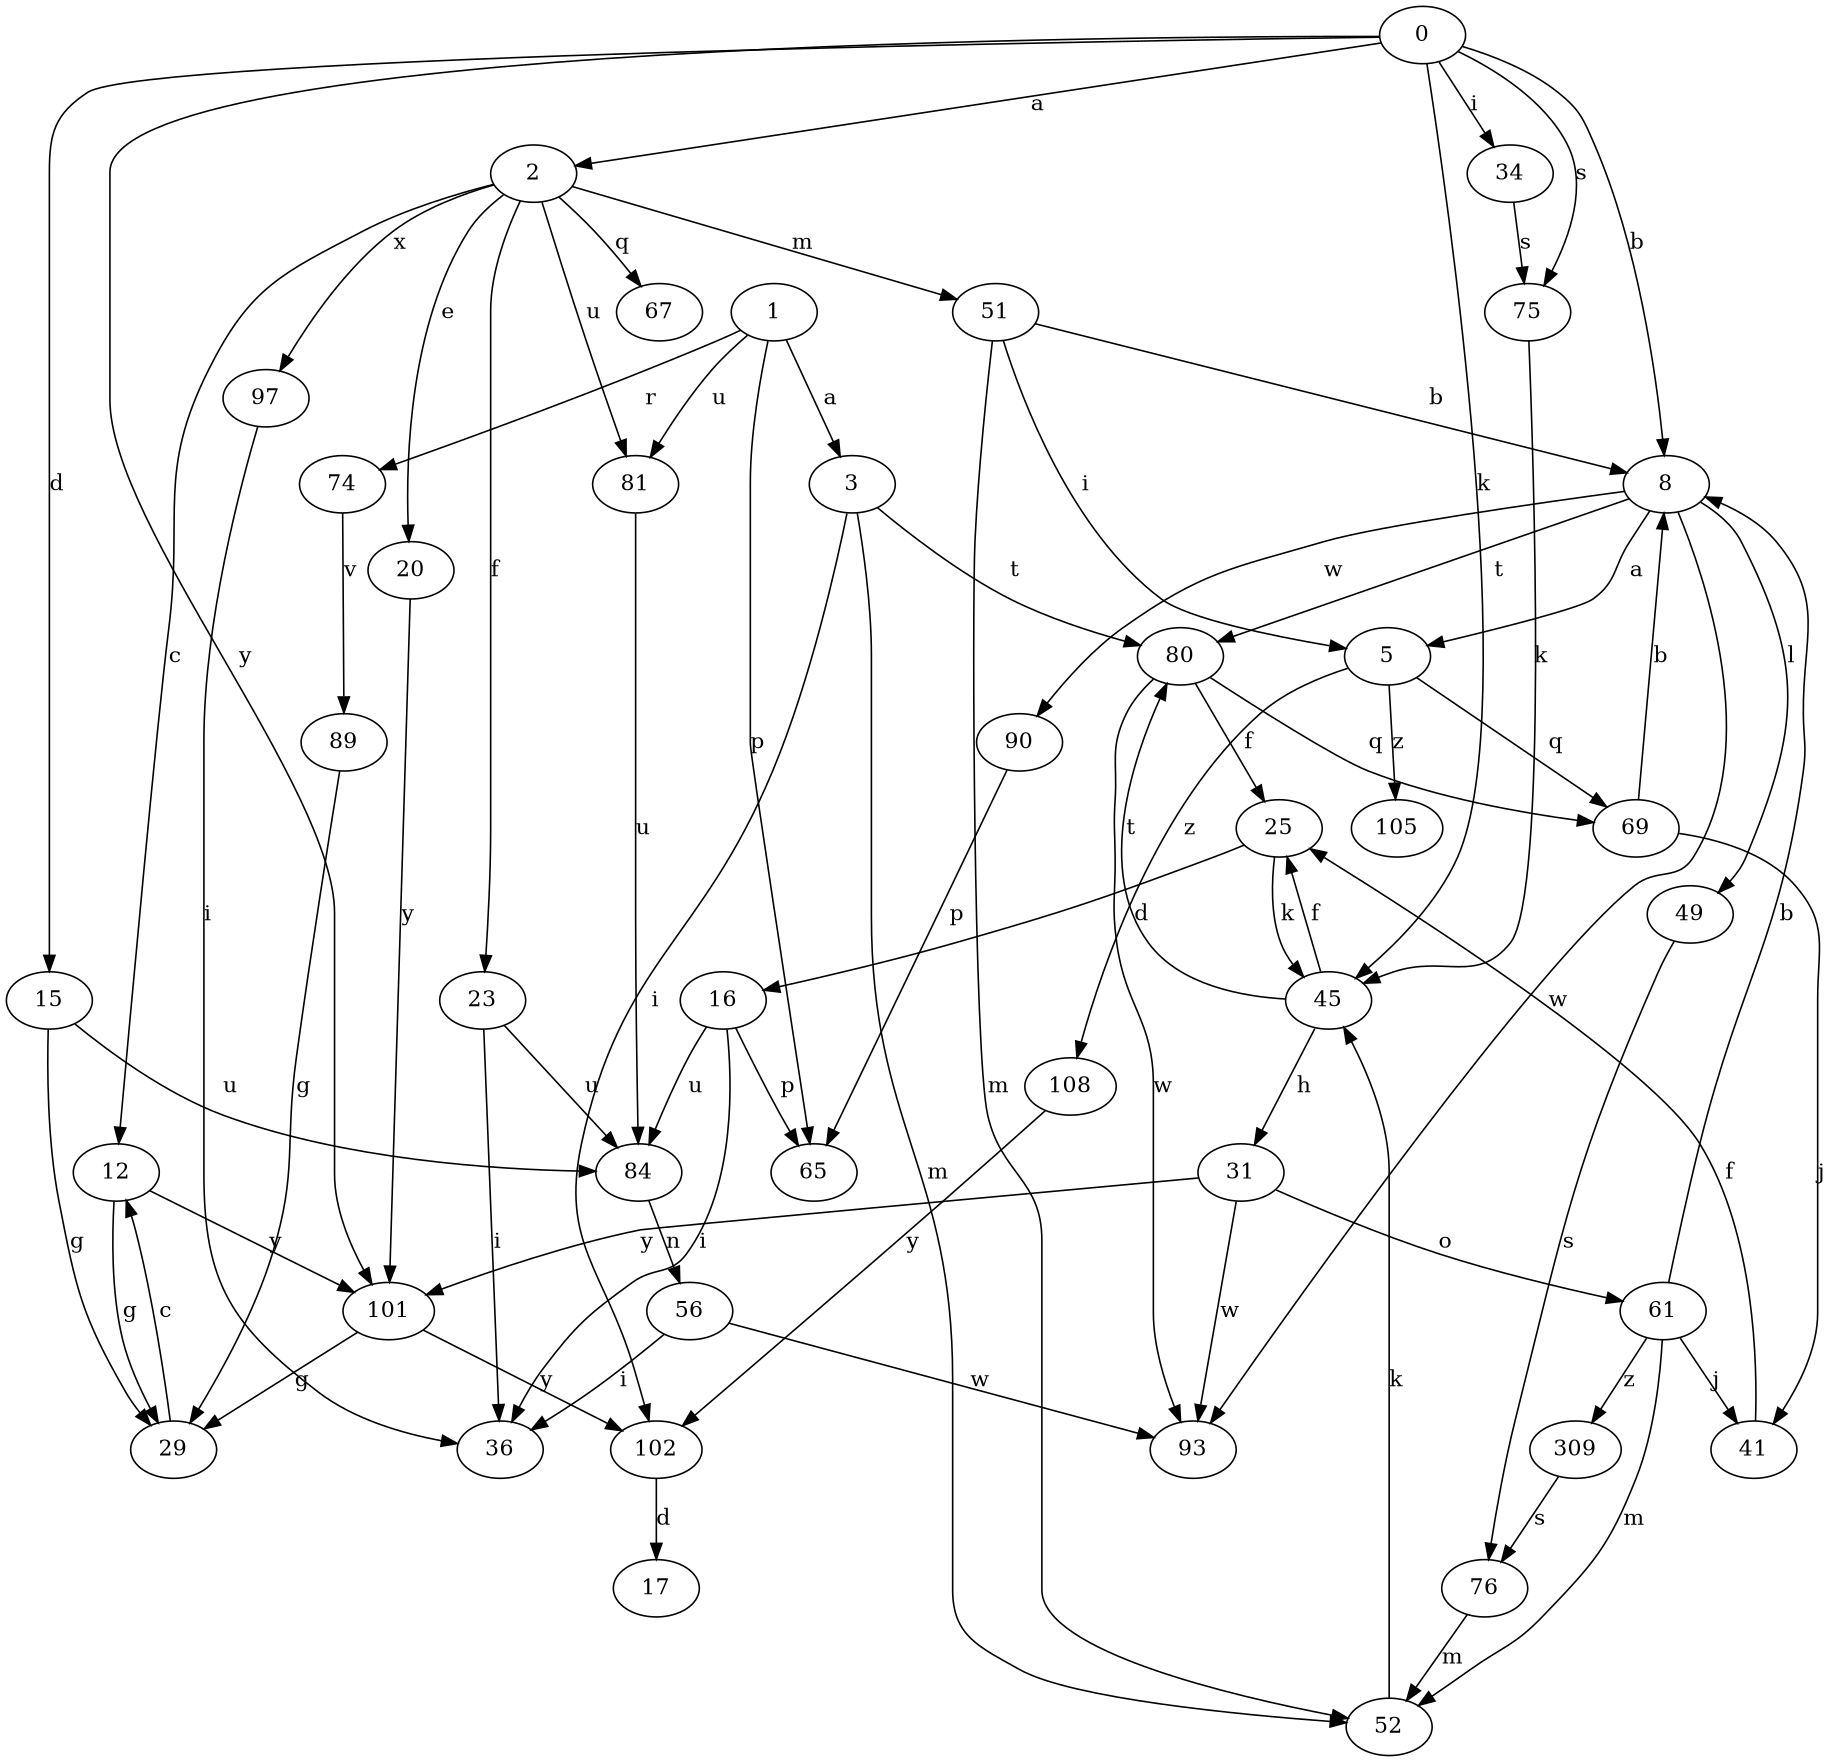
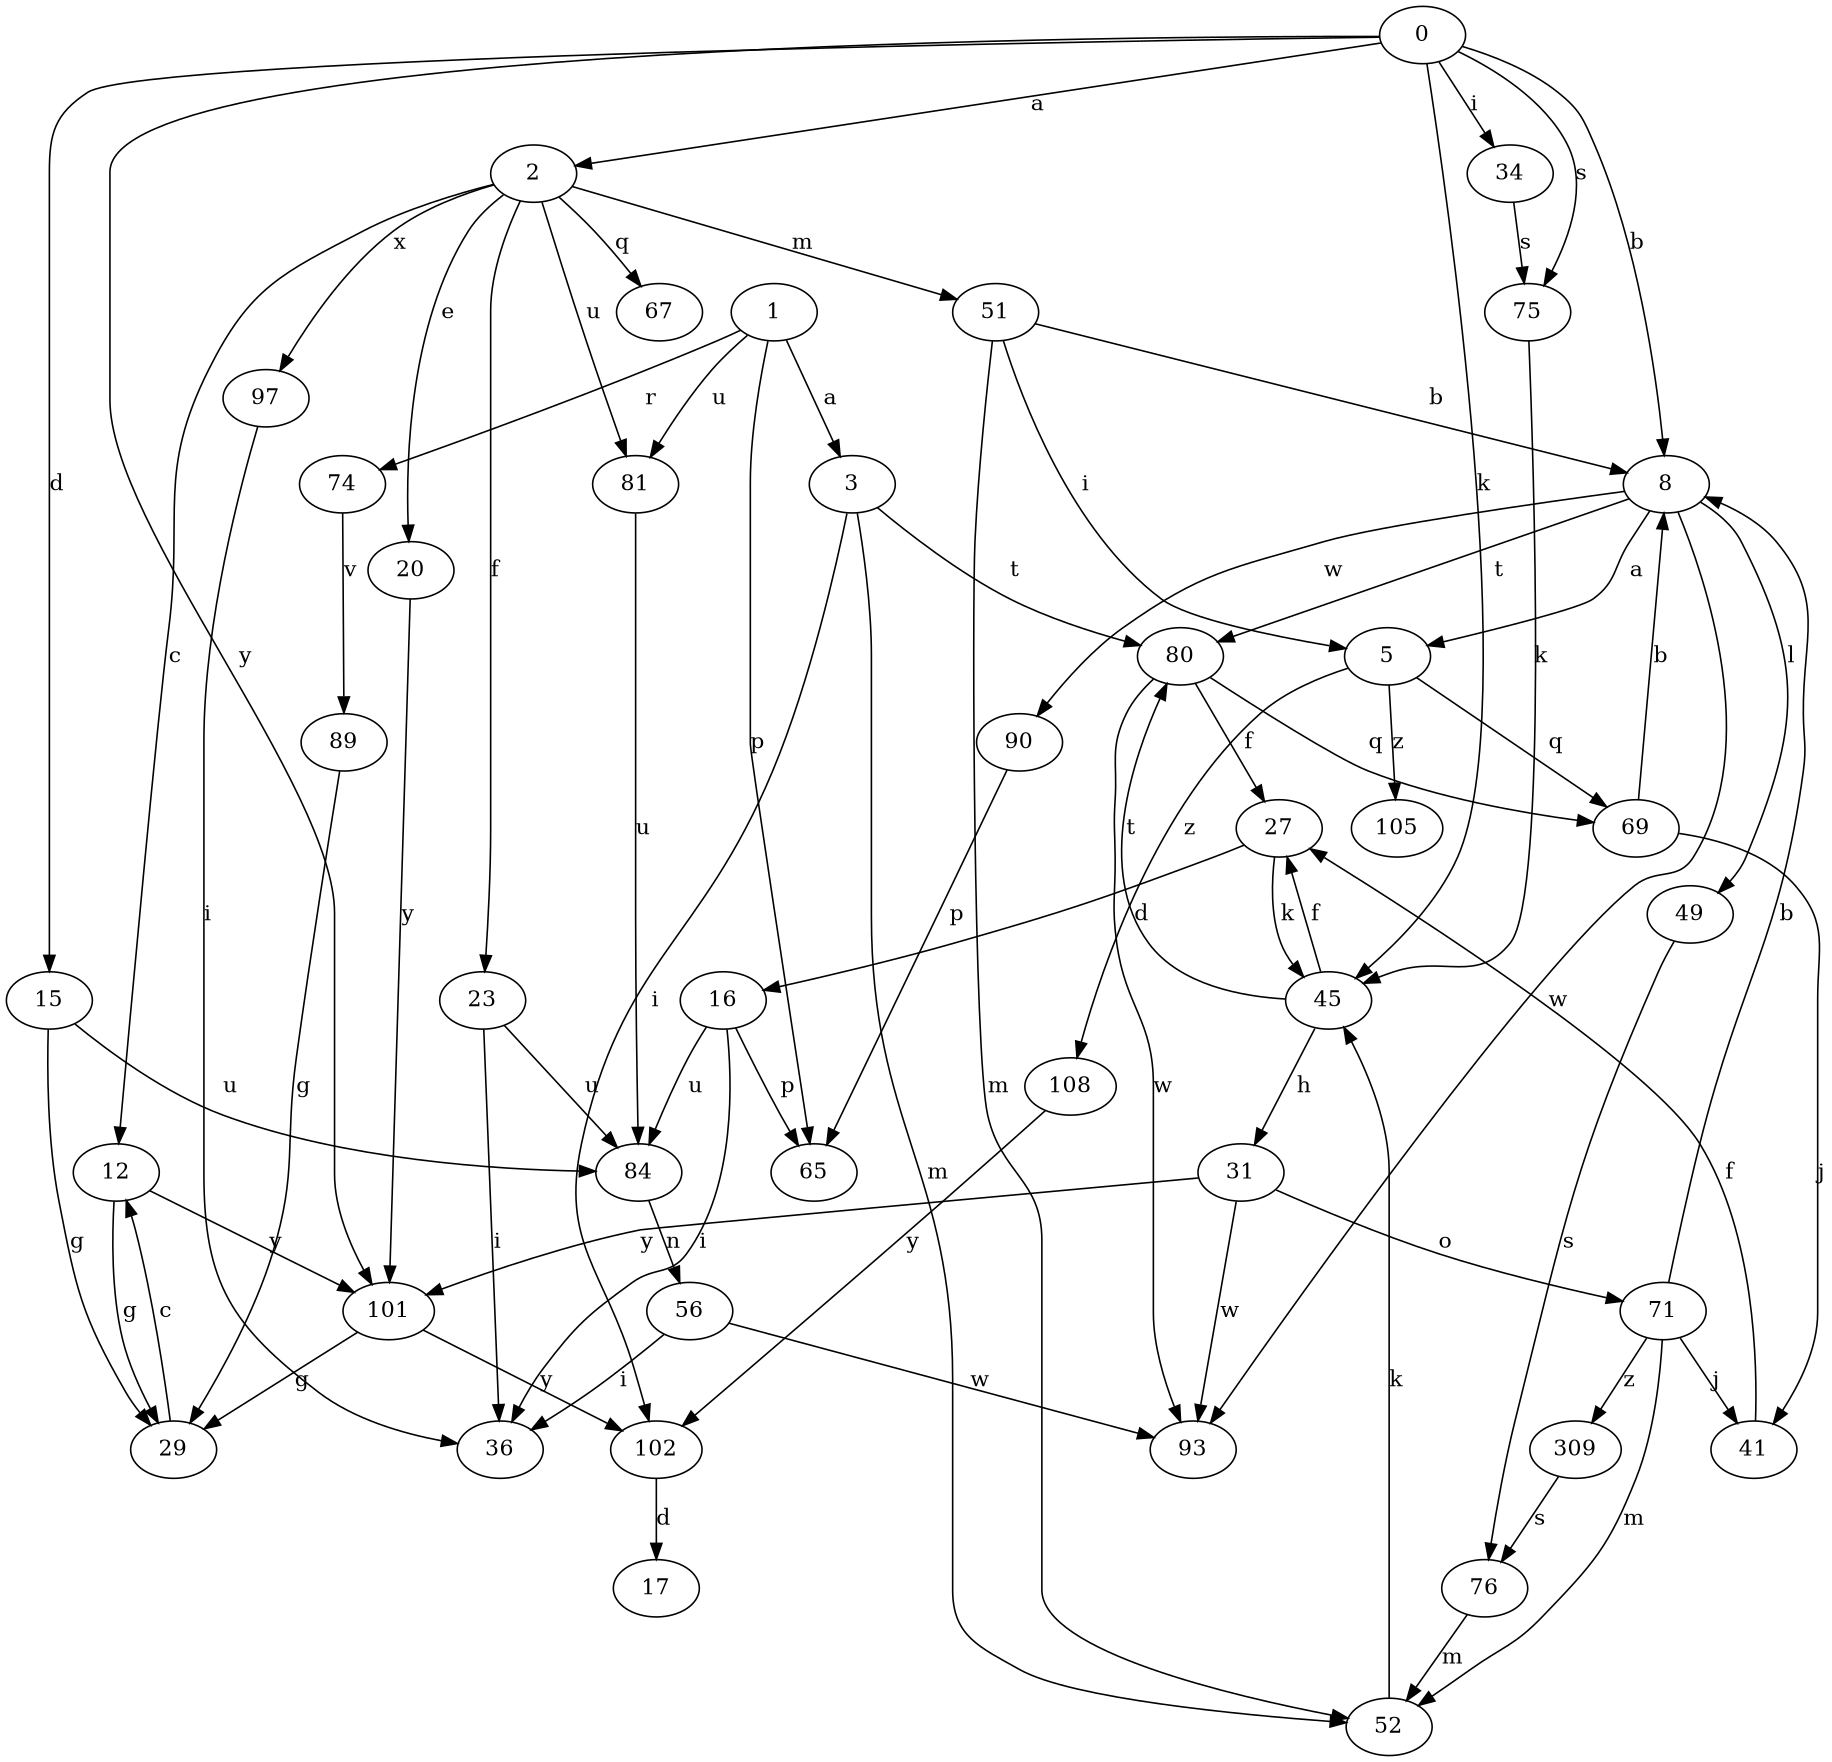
node "25": label "25" -> "27"
node "61": label "61" -> "71"
